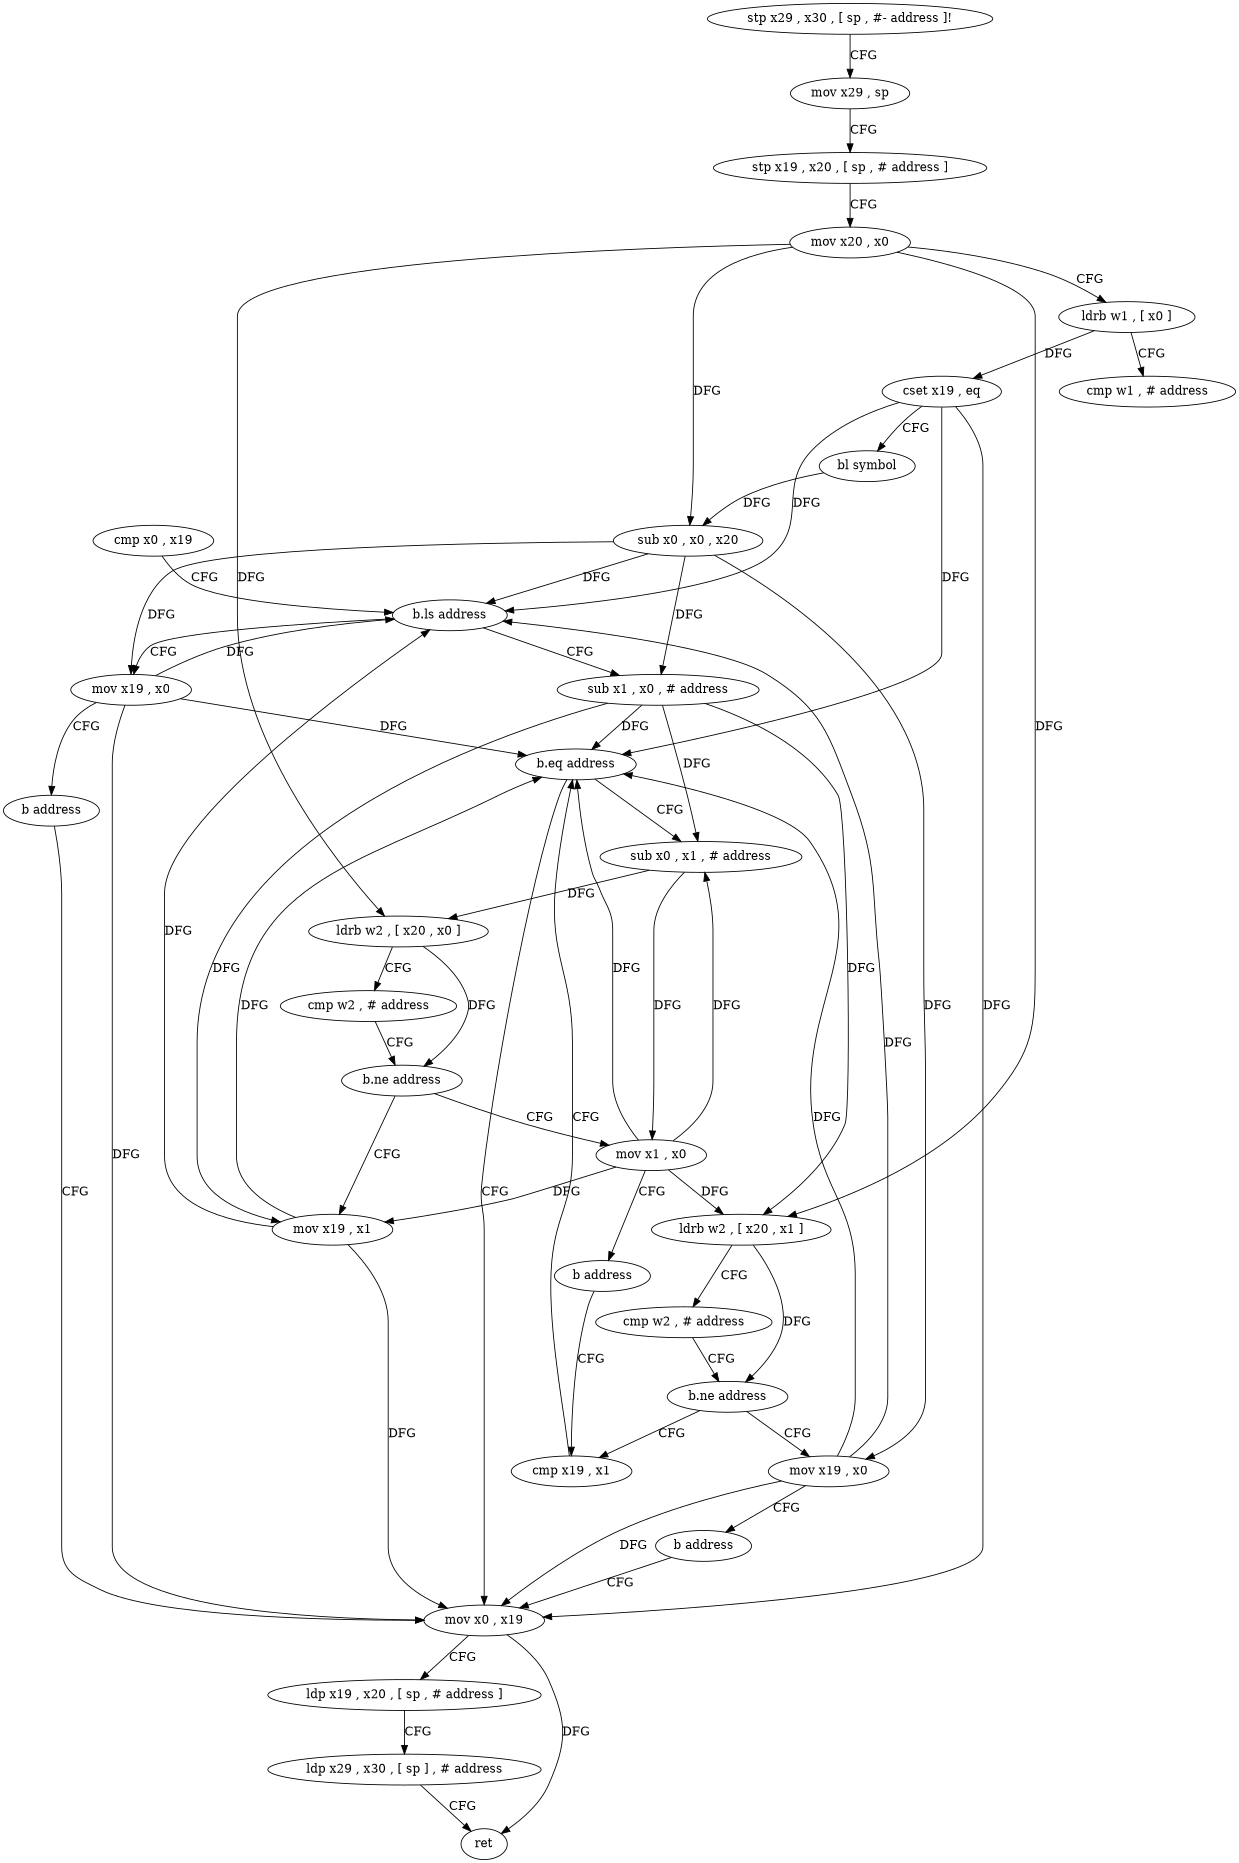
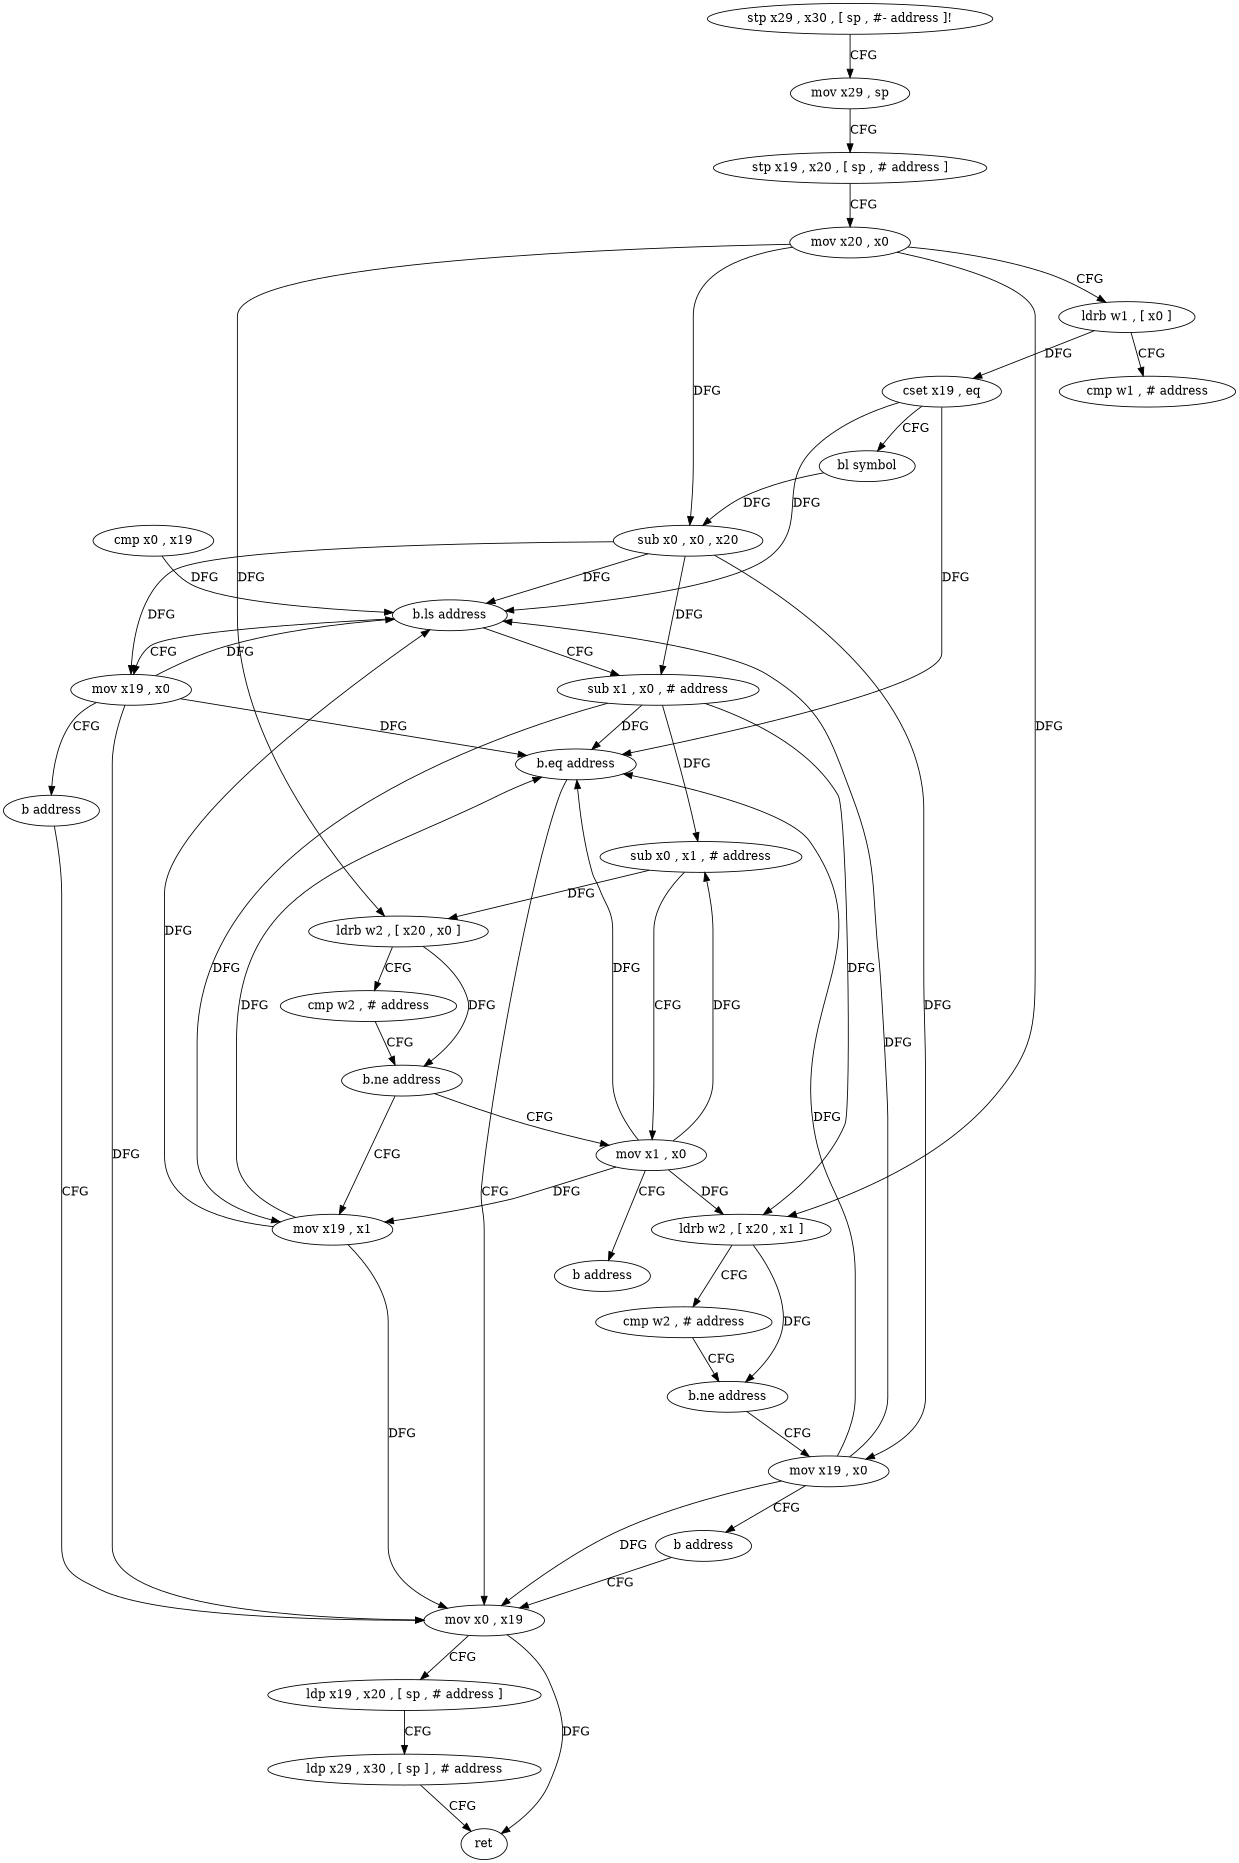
edge "cmp x0 , x19" -> "b.ls address": label "CFG" -> "DFG"
edge "b.eq address" -> "sub x0 , x1 , # address": removed, label "CFG"
edge "sub x0 , x1 , # address" -> "mov x1 , x0": label "DFG" -> "CFG"
edge "cset x19 , eq" -> "mov x0 , x19": removed, label "DFG"
node "cmp x19 , x1": removed
